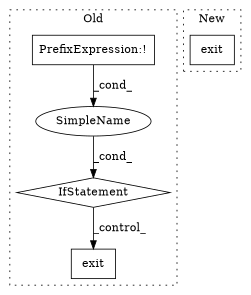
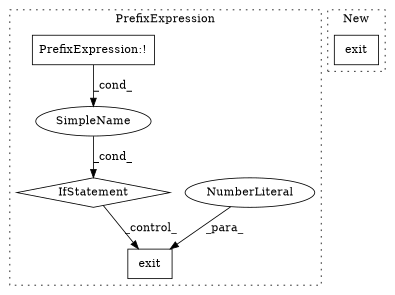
cluster "Old": label "Old" -> "PrefixExpression"
node "NumberLiteral": added
